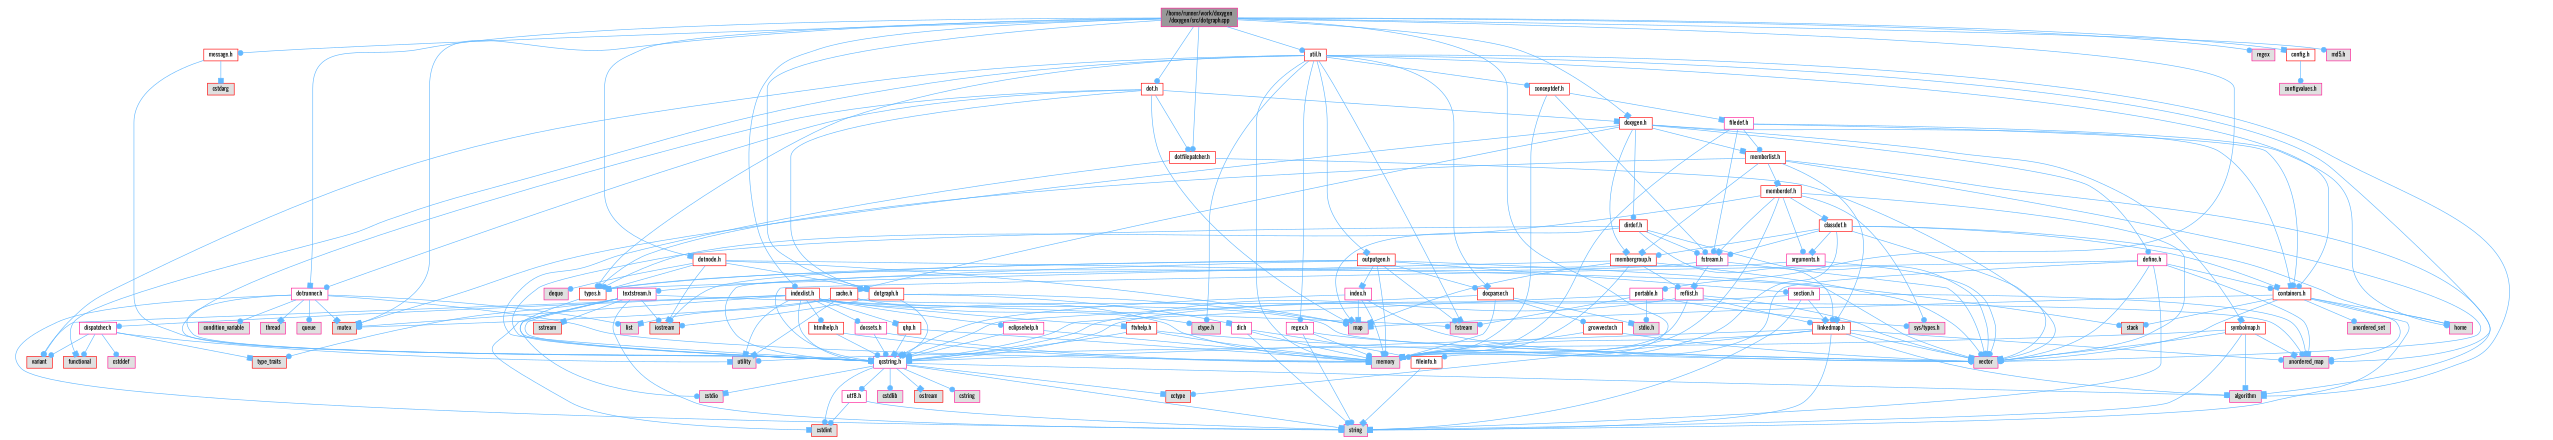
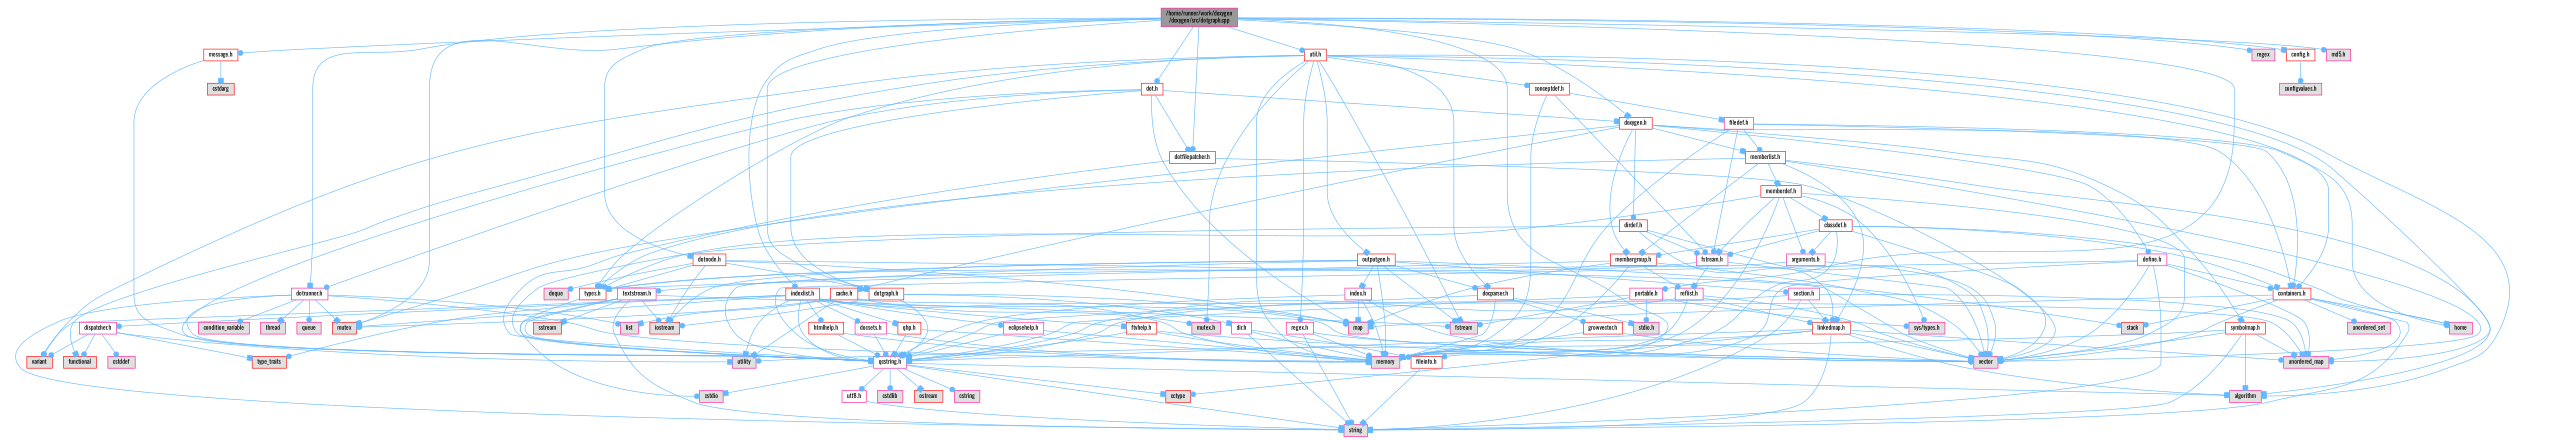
edge "dirdef.h" -> "map": removed
node "ctype.h": label "ctype.h" -> "mutex.h"
node "cstdint": removed
